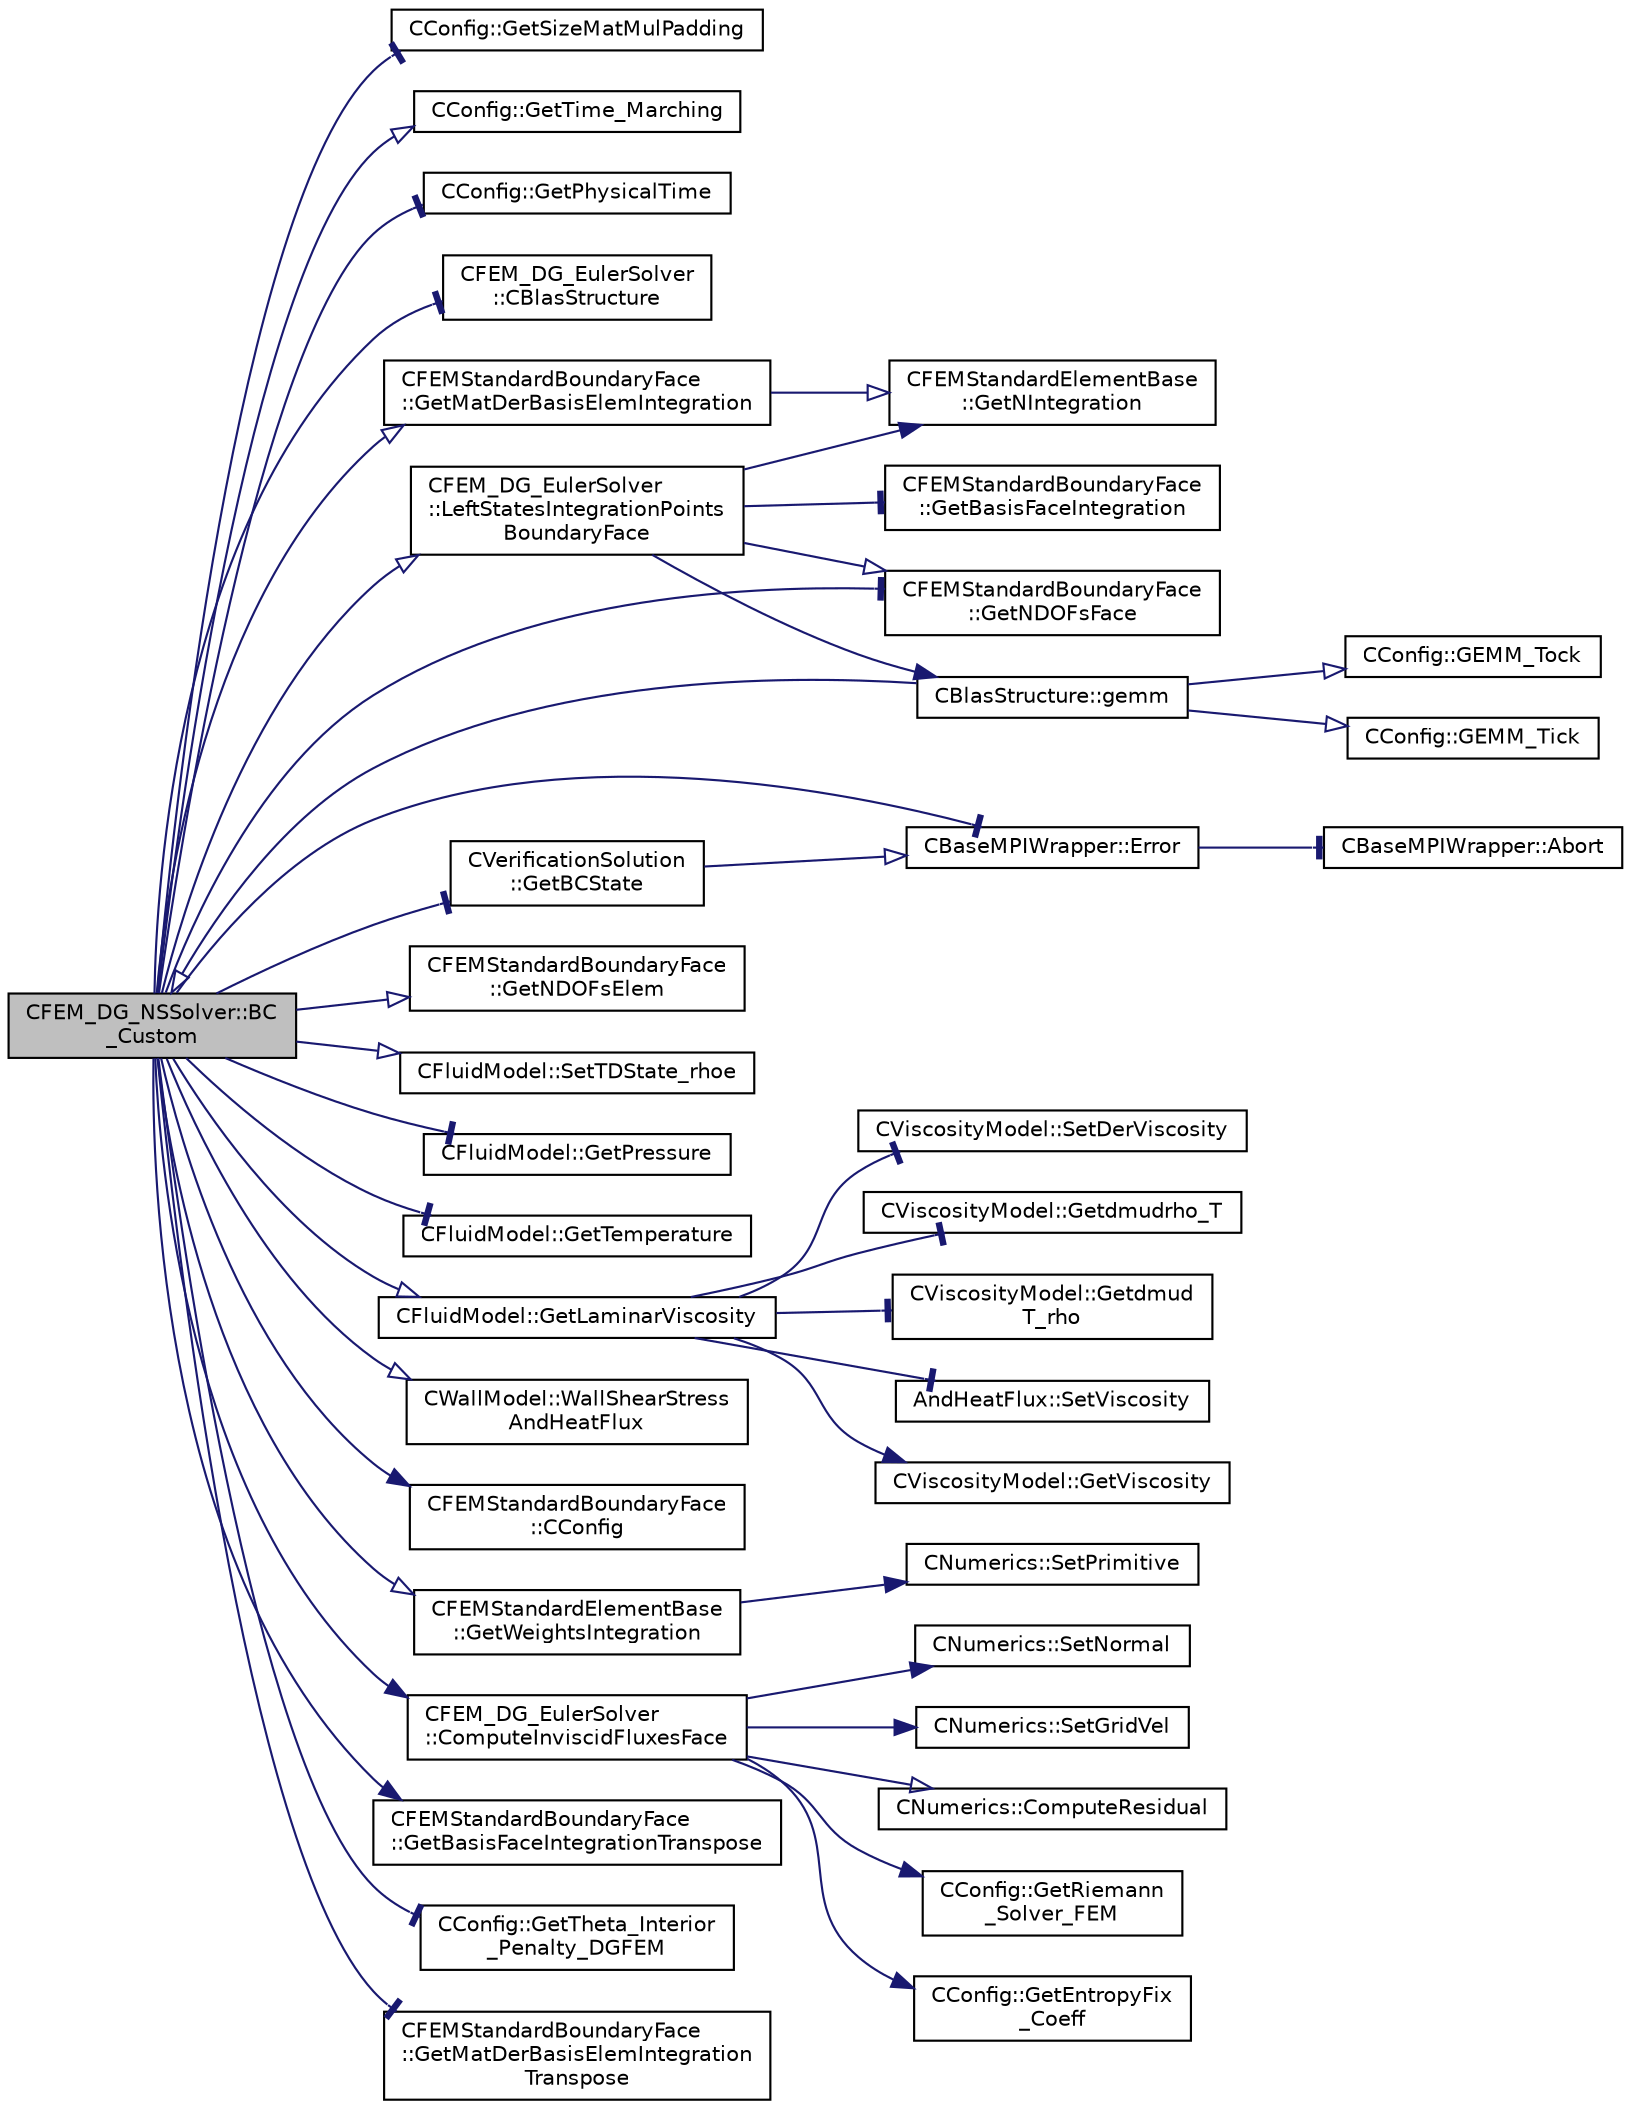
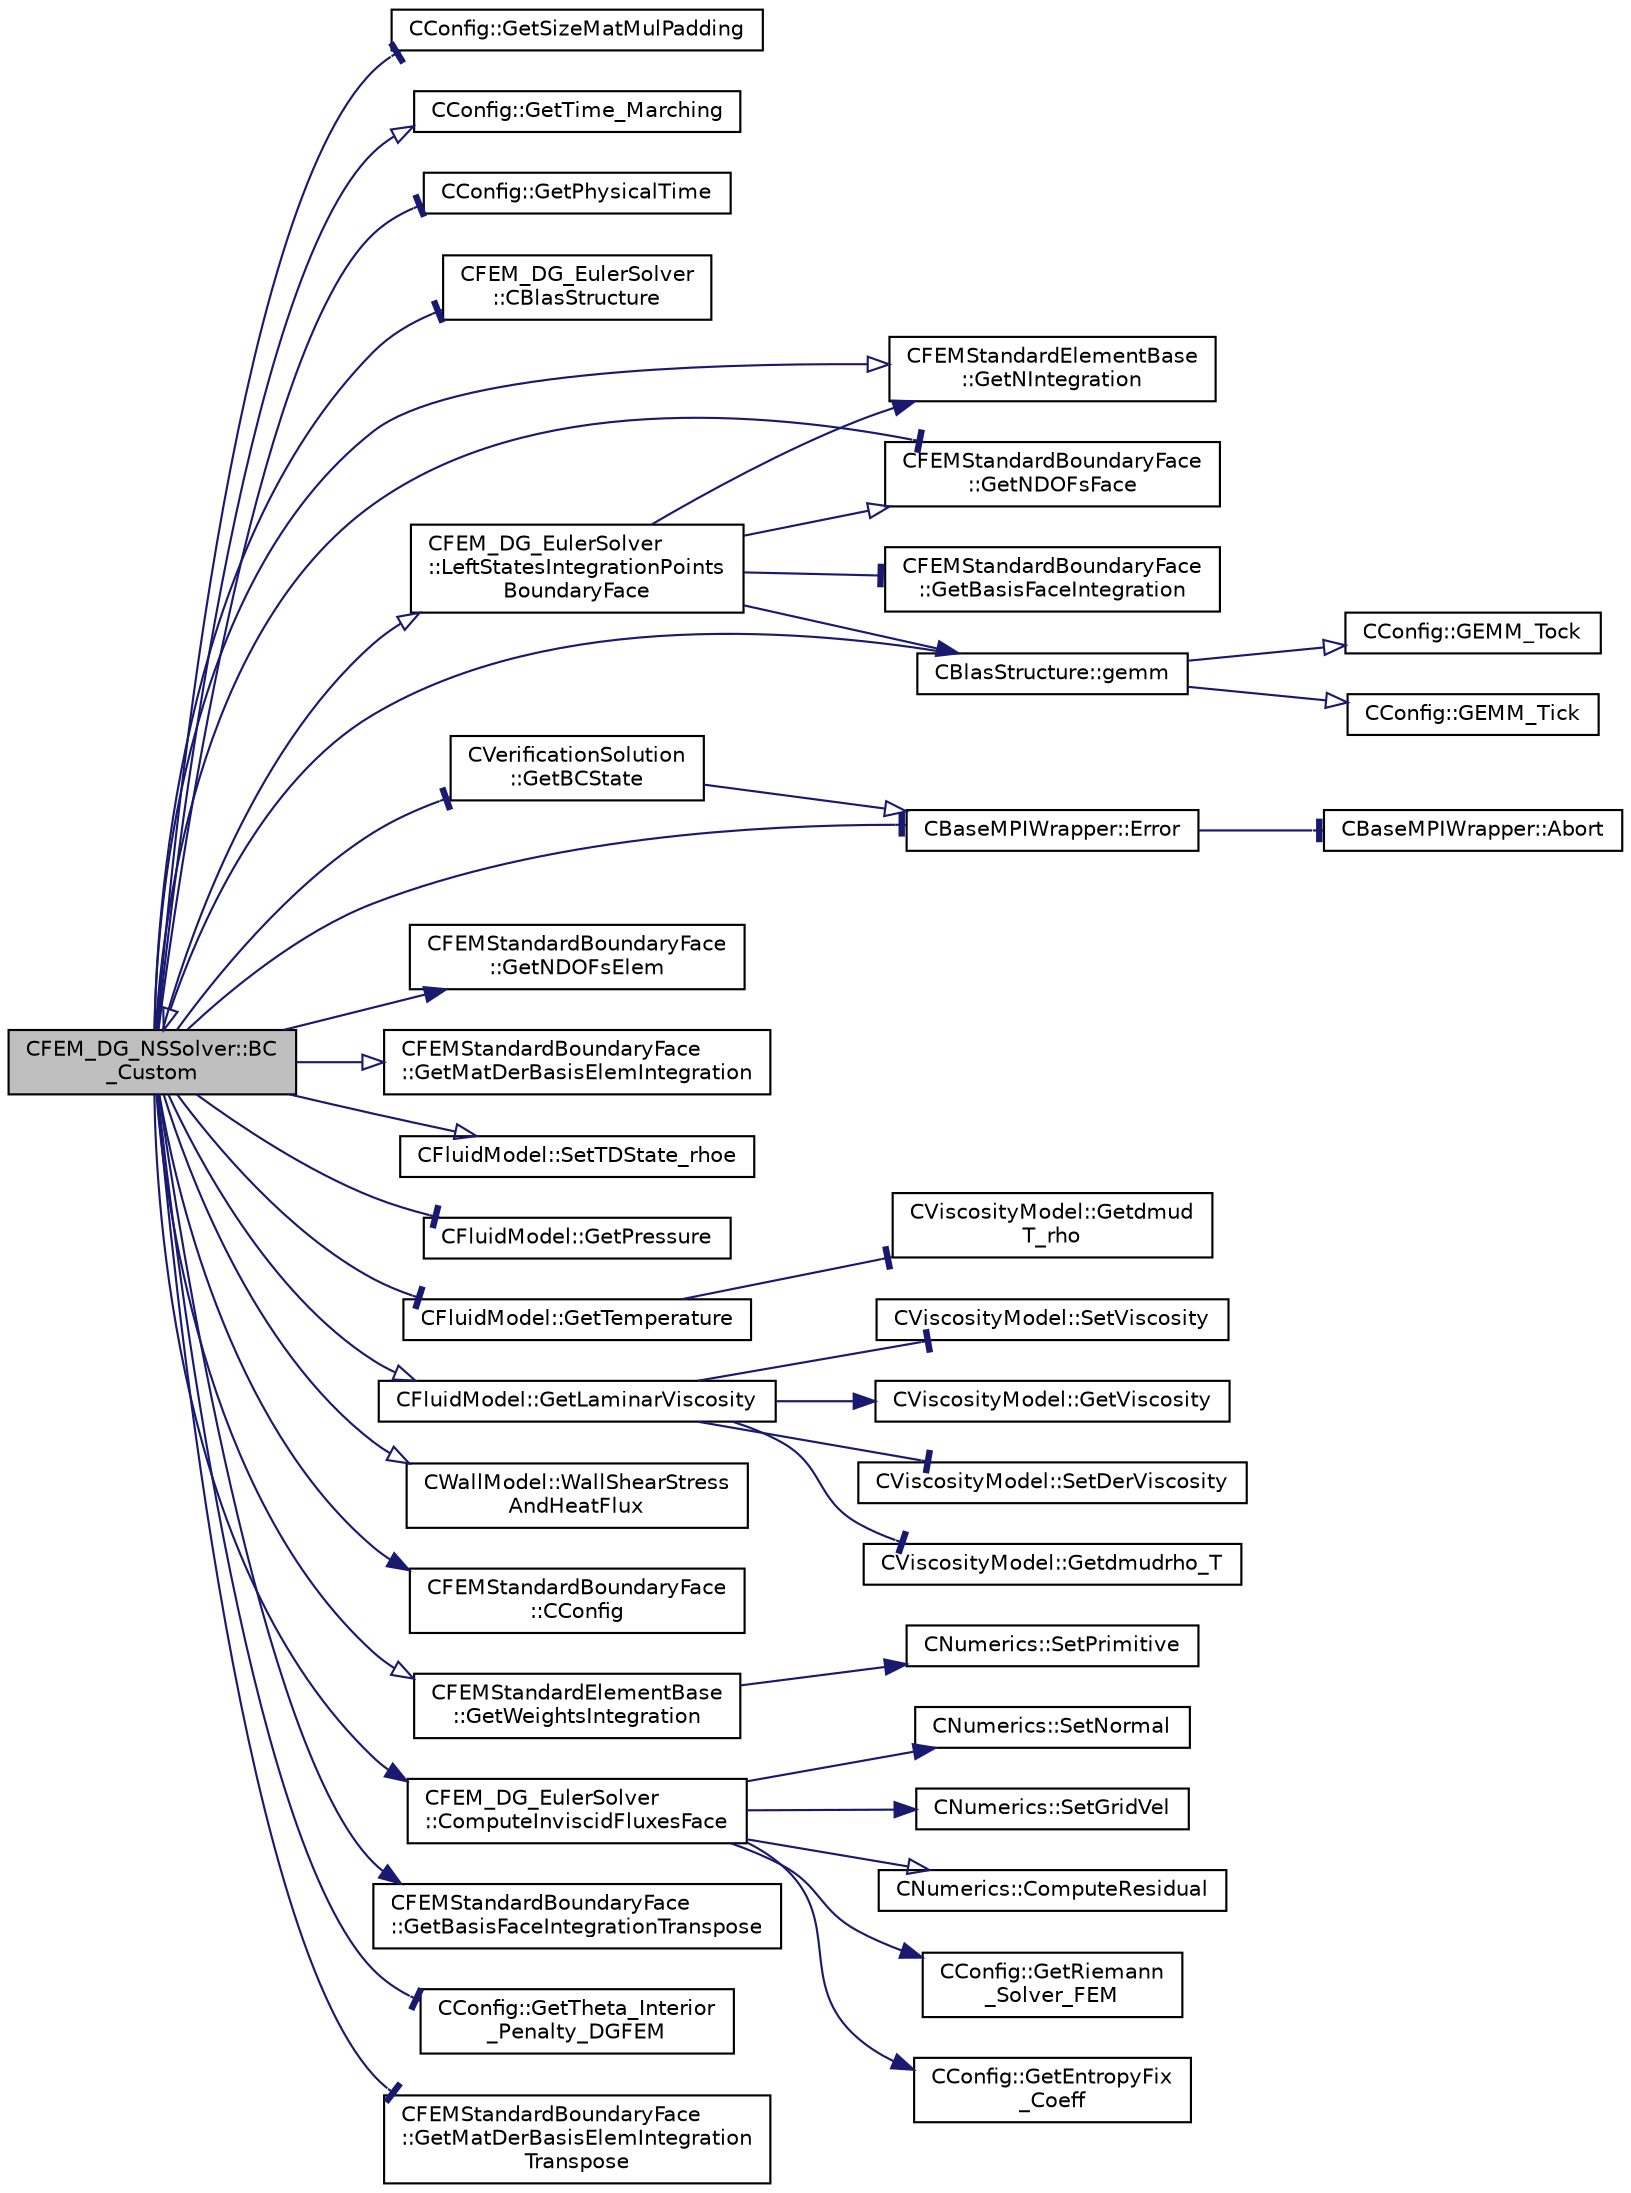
edge "CFEMStandardBoundaryFace ::GetMatDerBasisElemIntegration" -> "CFEMStandardElementBase ::GetNIntegration": now "CFEM_DG_NSSolver::BC _Custom" -> "CFEMStandardElementBase ::GetNIntegration"
edge "CFEM_DG_NSSolver::BC _Custom" -> "CFEMStandardBoundaryFace ::GetNDOFsElem": arrowhead onormal -> normal
edge "CFluidModel::GetLaminarViscosity" -> "CViscosityModel::Getdmud T_rho": now "CFluidModel::GetTemperature" -> "CViscosityModel::Getdmud T_rho"
node "AndHeatFlux::SetViscosity": label "AndHeatFlux::SetViscosity" -> "CViscosityModel::SetViscosity"
